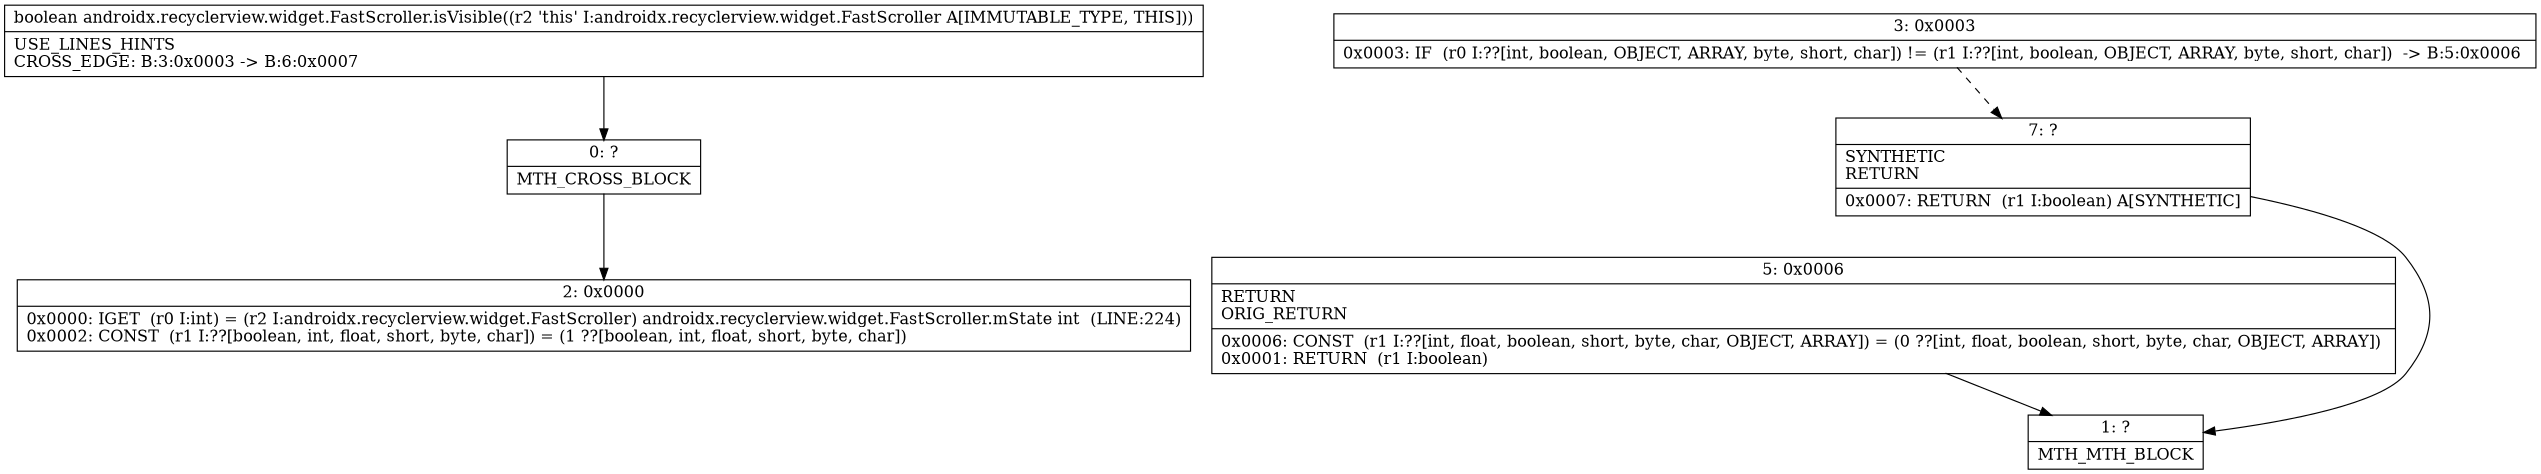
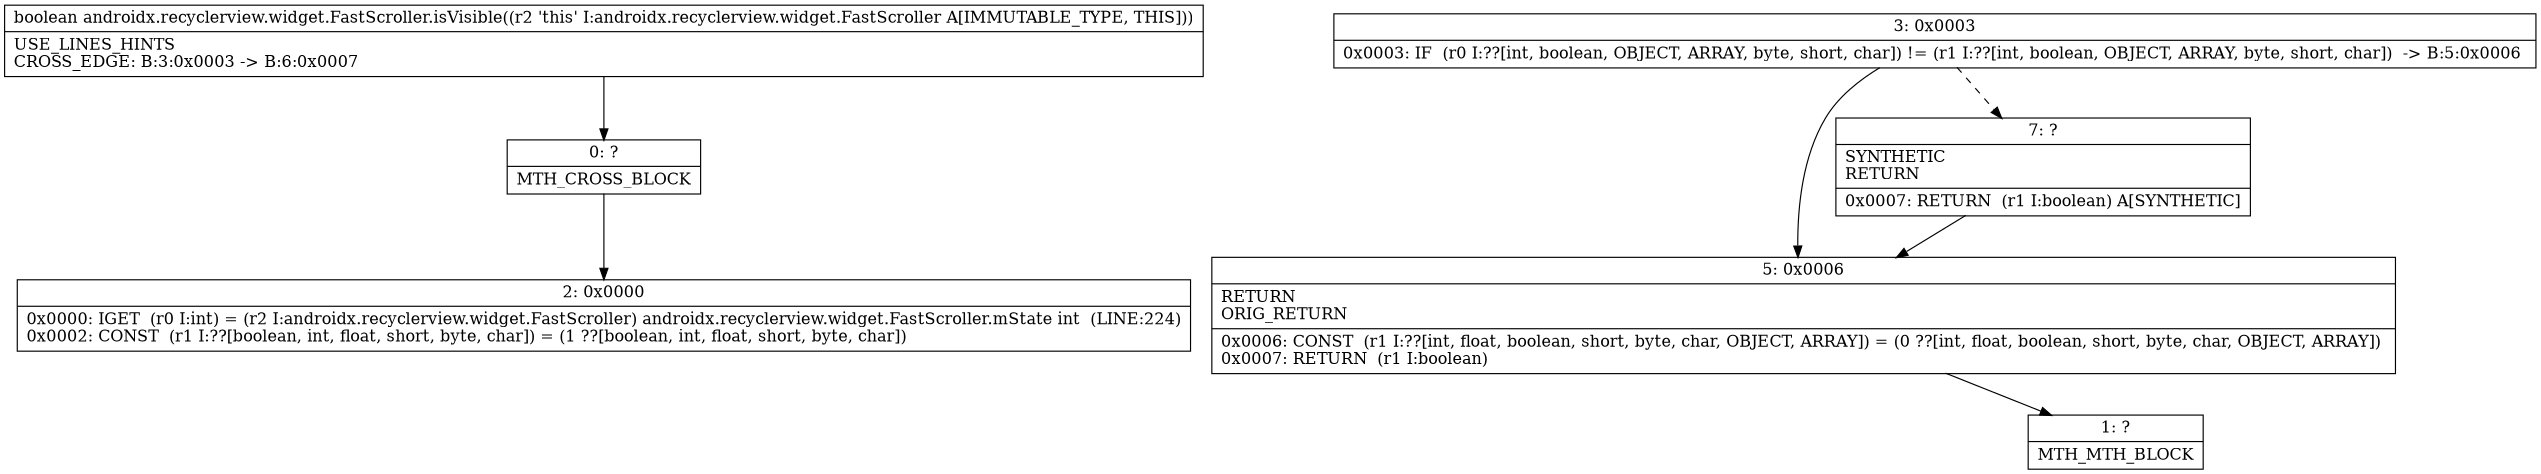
edge "3: 0x0003" -> "5: 0x0006": added
edge "7: ?" -> "1: ?": now "7: ?" -> "5: 0x0006"
node "5: 0x0006": text "0x0001: RETURN  (r1 I:boolean)" -> "0x0007: RETURN  (r1 I:boolean)"
